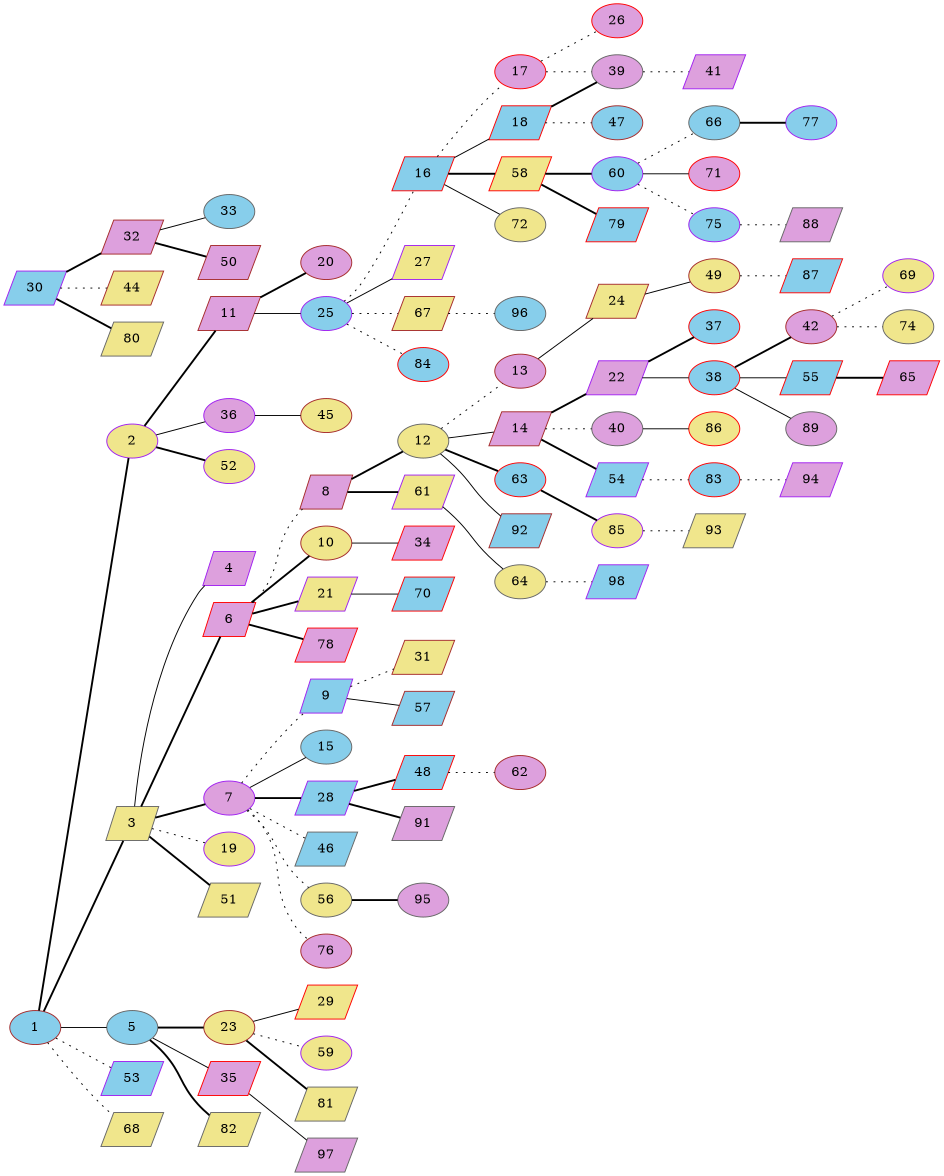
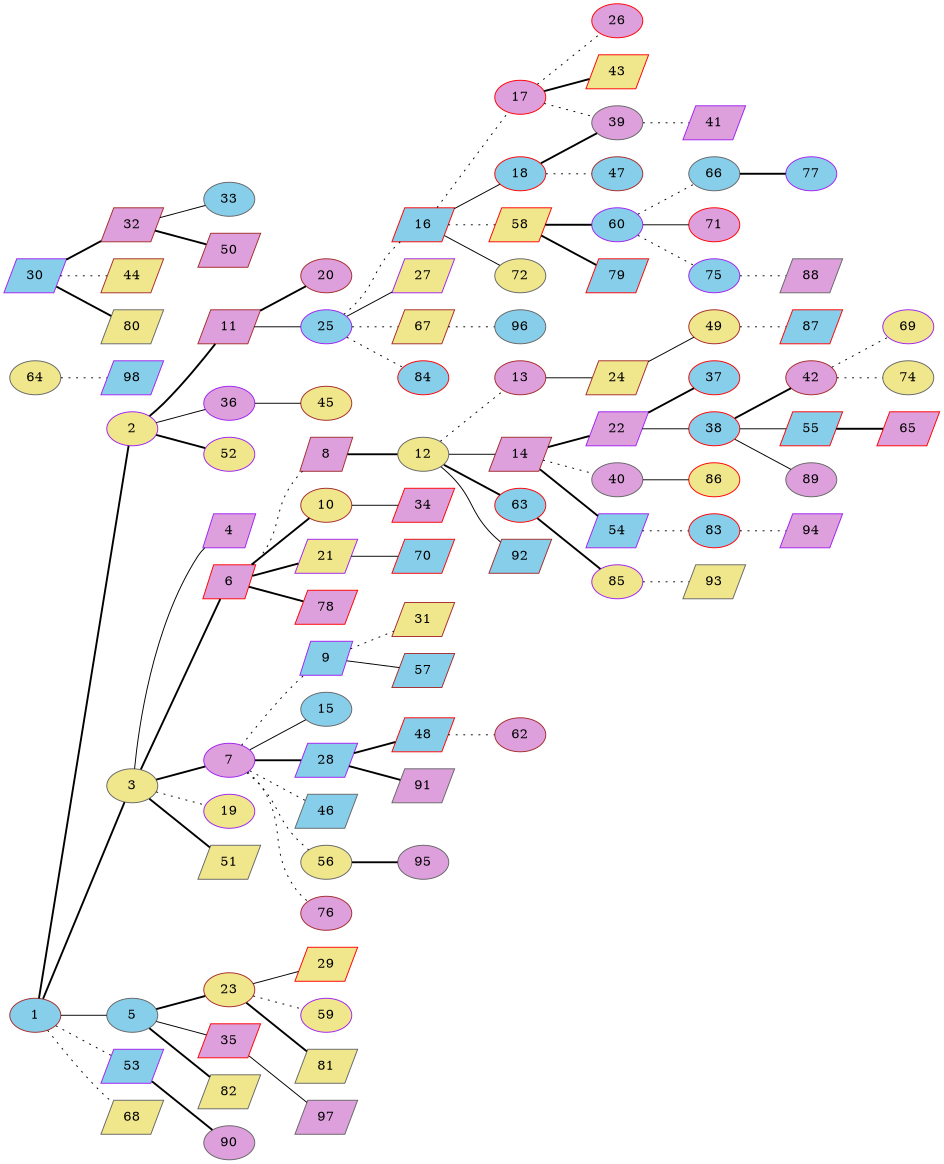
node "43": added
node "18": shape parallelogram -> ellipse
edge "16" -- "58": style bold -> dotted
node "61": removed
node "3": shape parallelogram -> ellipse
node "90": added
